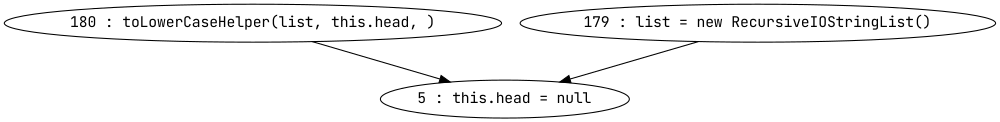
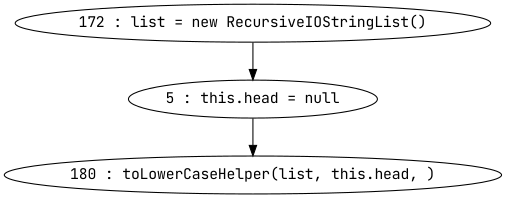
node "179 : list = new RecursiveIOStringList()": label "179 : list = new RecursiveIOStringList()" -> "172 : list = new RecursiveIOStringList()"
edge "180 : toLowerCaseHelper(list, this.head, )" -> "5 : this.head = null": reversed
